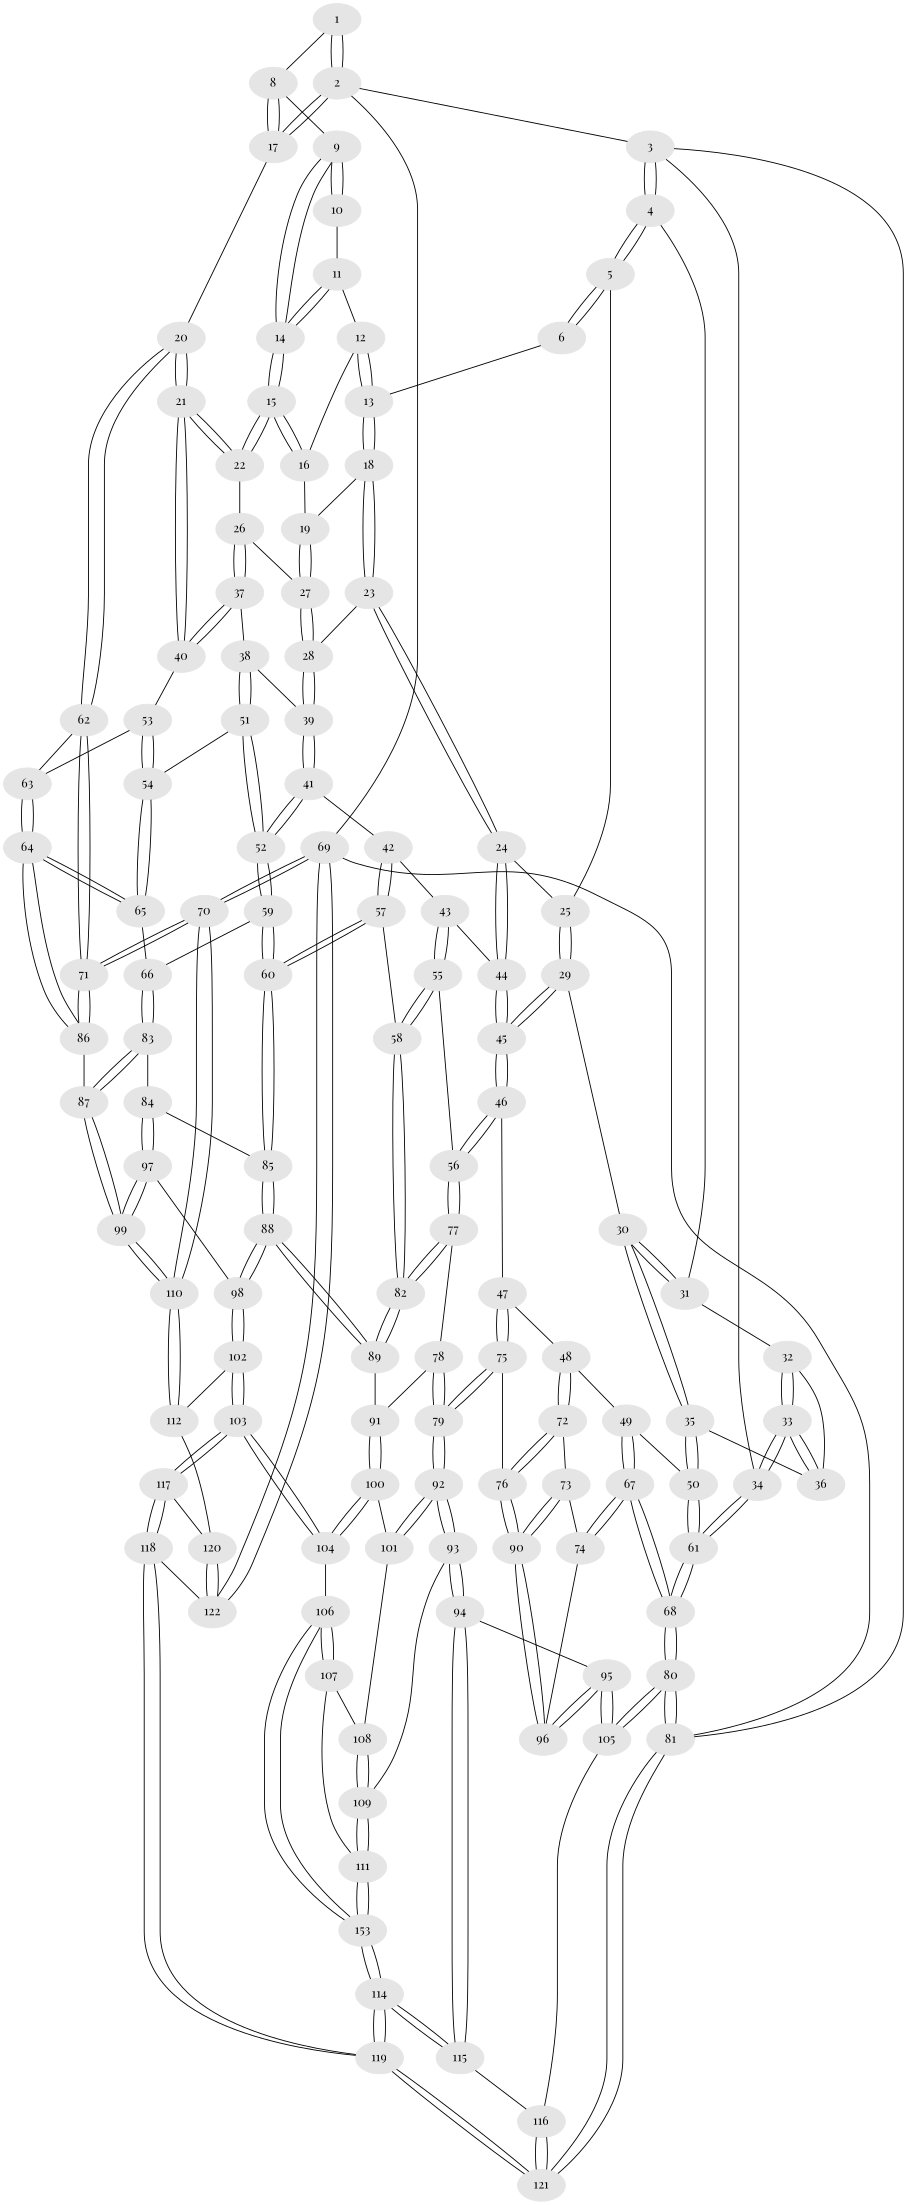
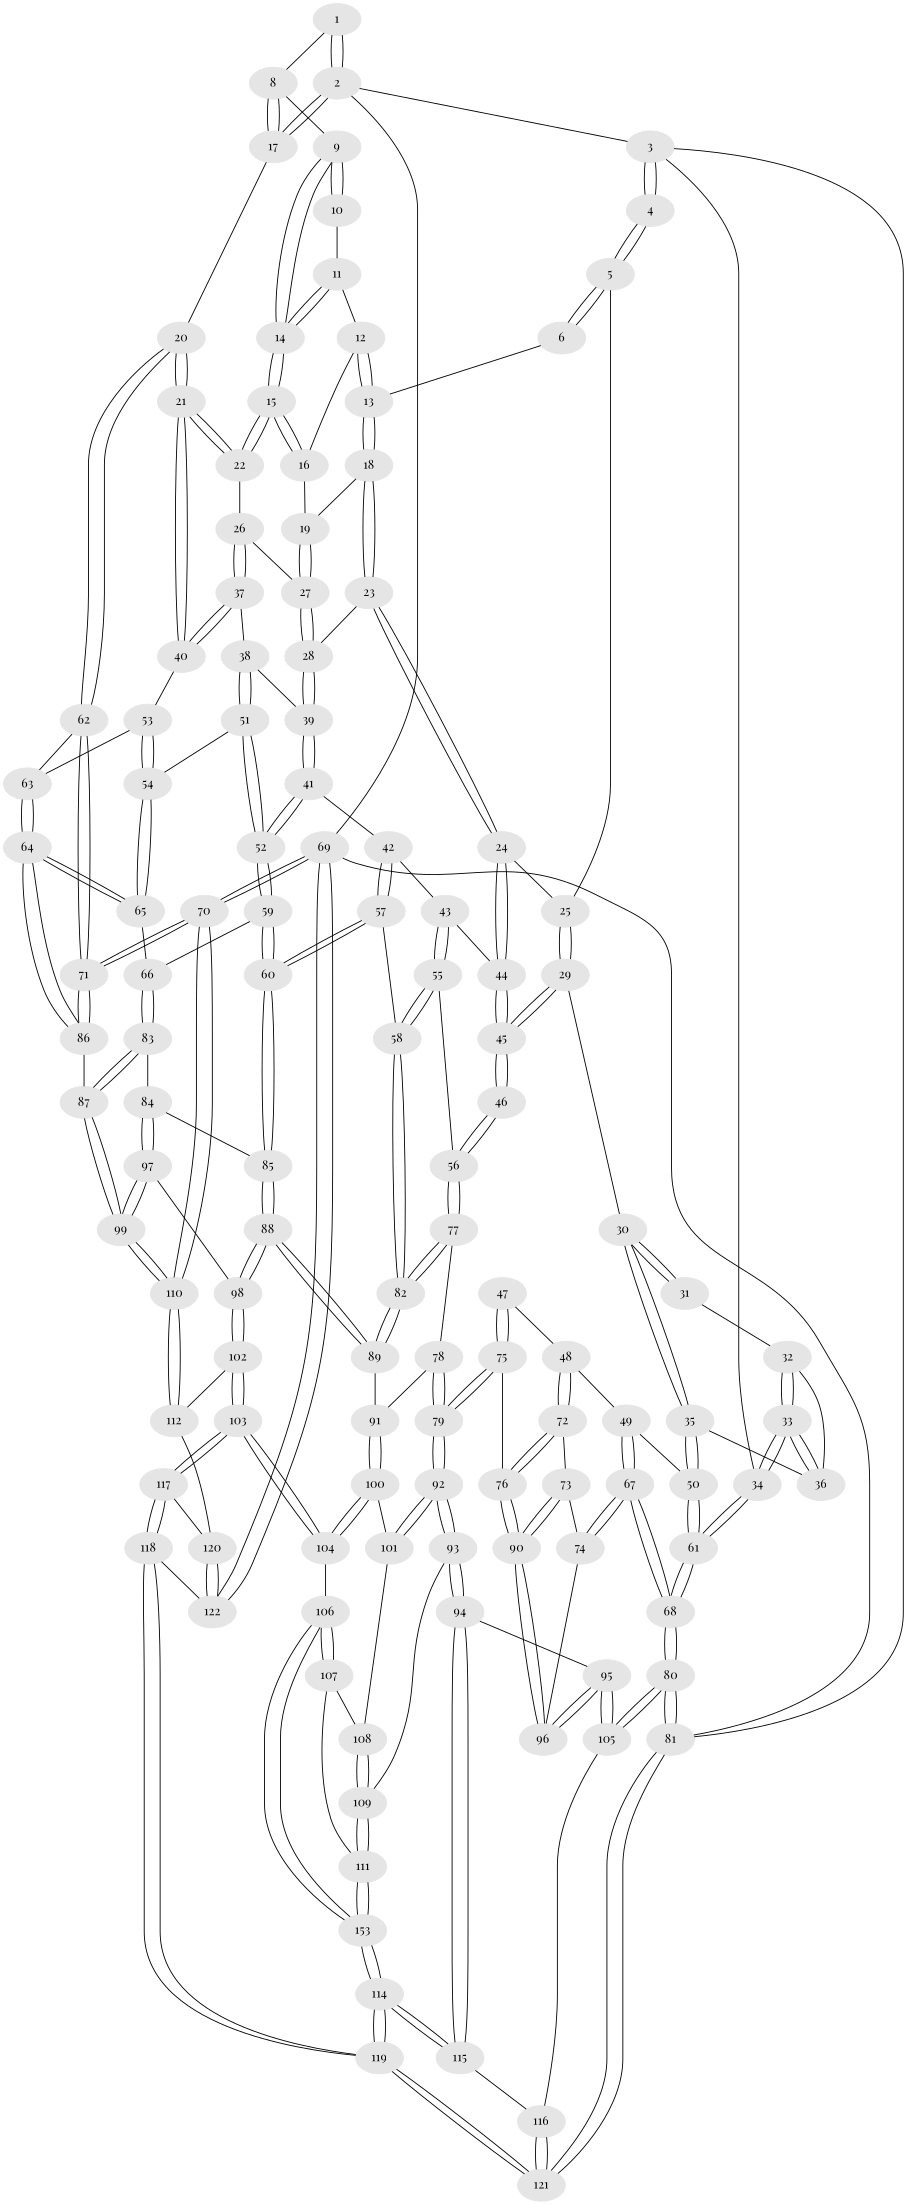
edge "4" -- "31": removed
edge "46" -- "47": removed
